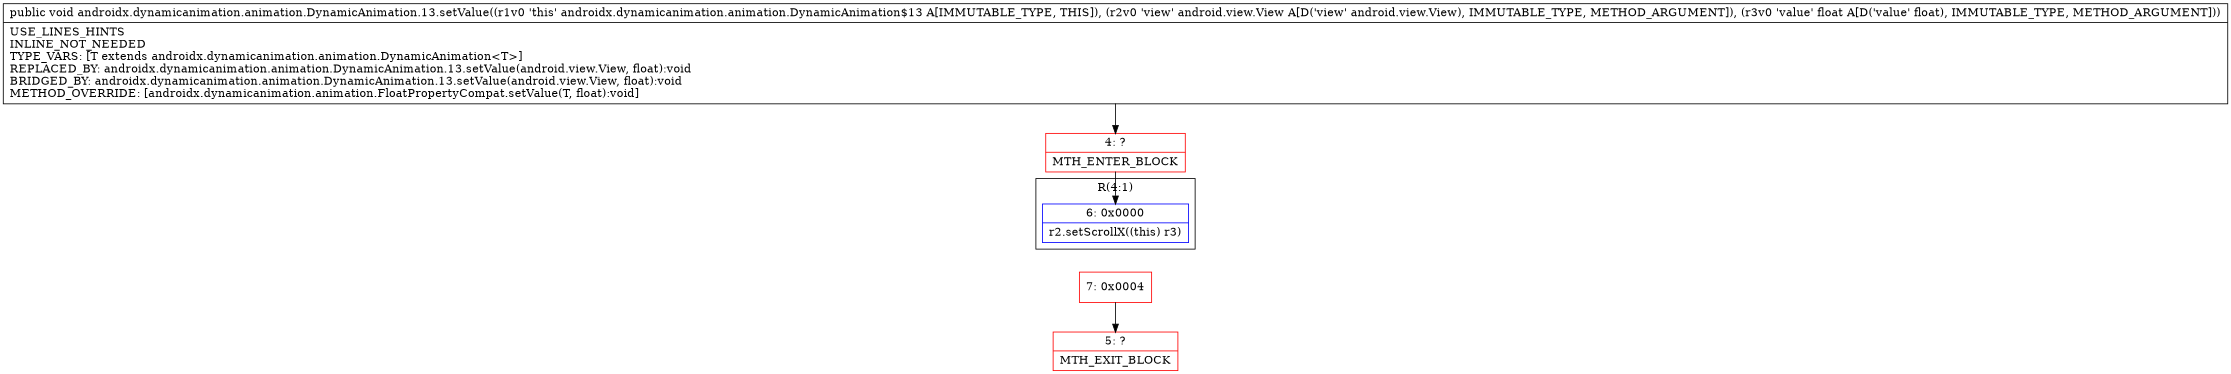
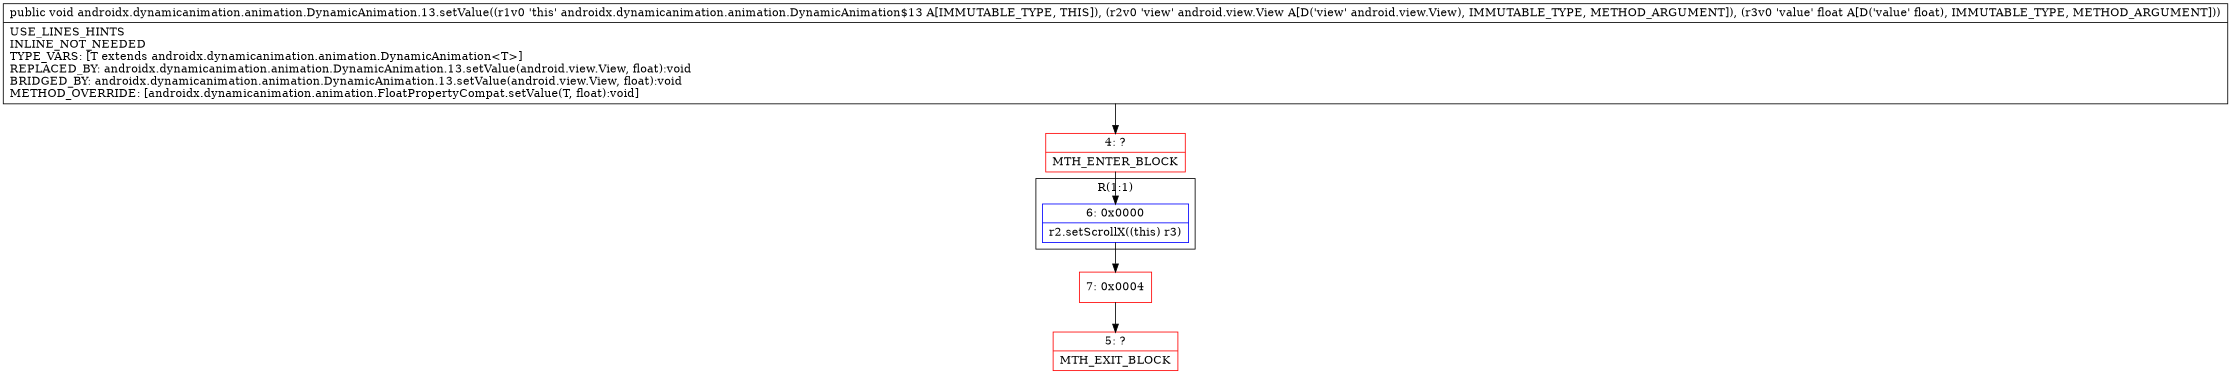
cluster "R(4:1)": label "R(4:1)" -> "R(1:1)"
edge "6: 0x0000" -> "7: 0x0004": added
